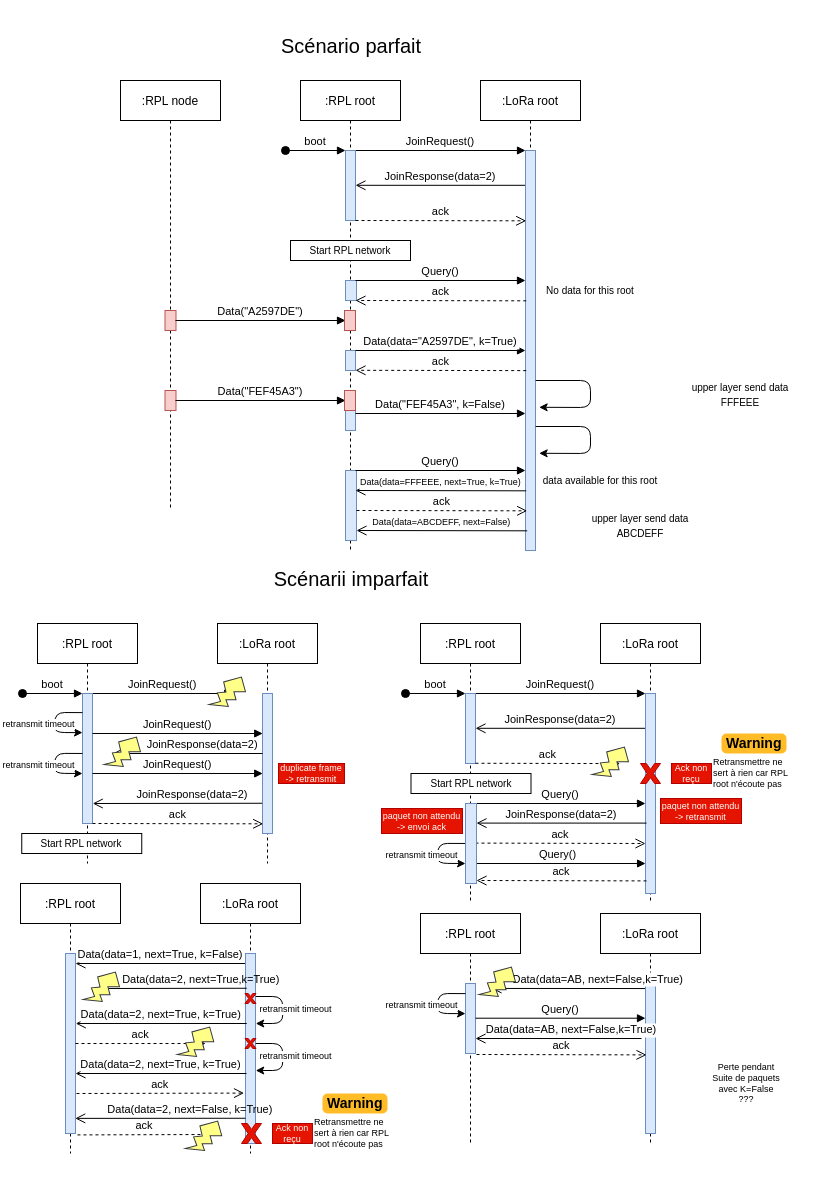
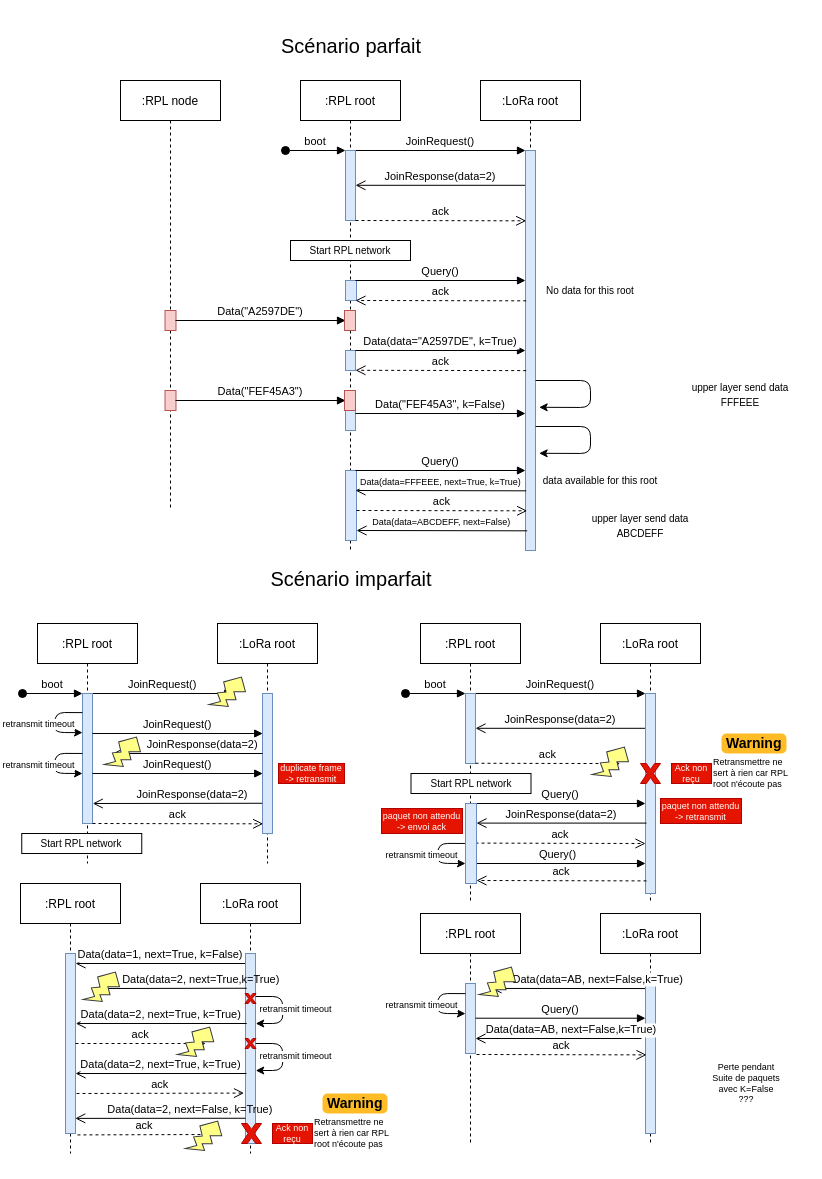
node "Scénarii imparfait": label "Scénarii imparfait" -> "Scénario imparfait"
